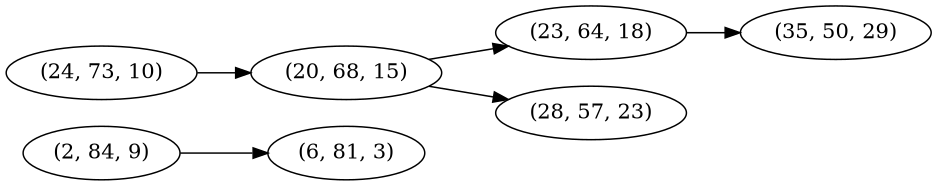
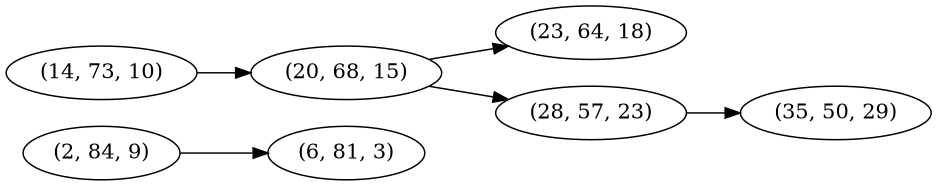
edge "(23, 64, 18)" -> "(35, 50, 29)": now "(28, 57, 23)" -> "(35, 50, 29)"
node "(24, 73, 10)": label "(24, 73, 10)" -> "(14, 73, 10)"
